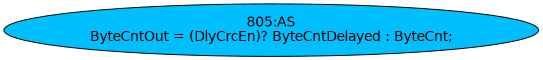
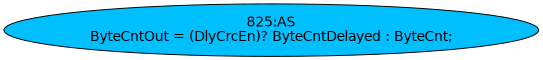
node "805:AS ByteCntOut = (DlyCrcEn)? ByteCntDelayed : ByteCnt;": label "805:AS ByteCntOut = (DlyCrcEn)? ByteCntDelayed : ByteCnt;" -> "825:AS ByteCntOut = (DlyCrcEn)? ByteCntDelayed : ByteCnt;"
